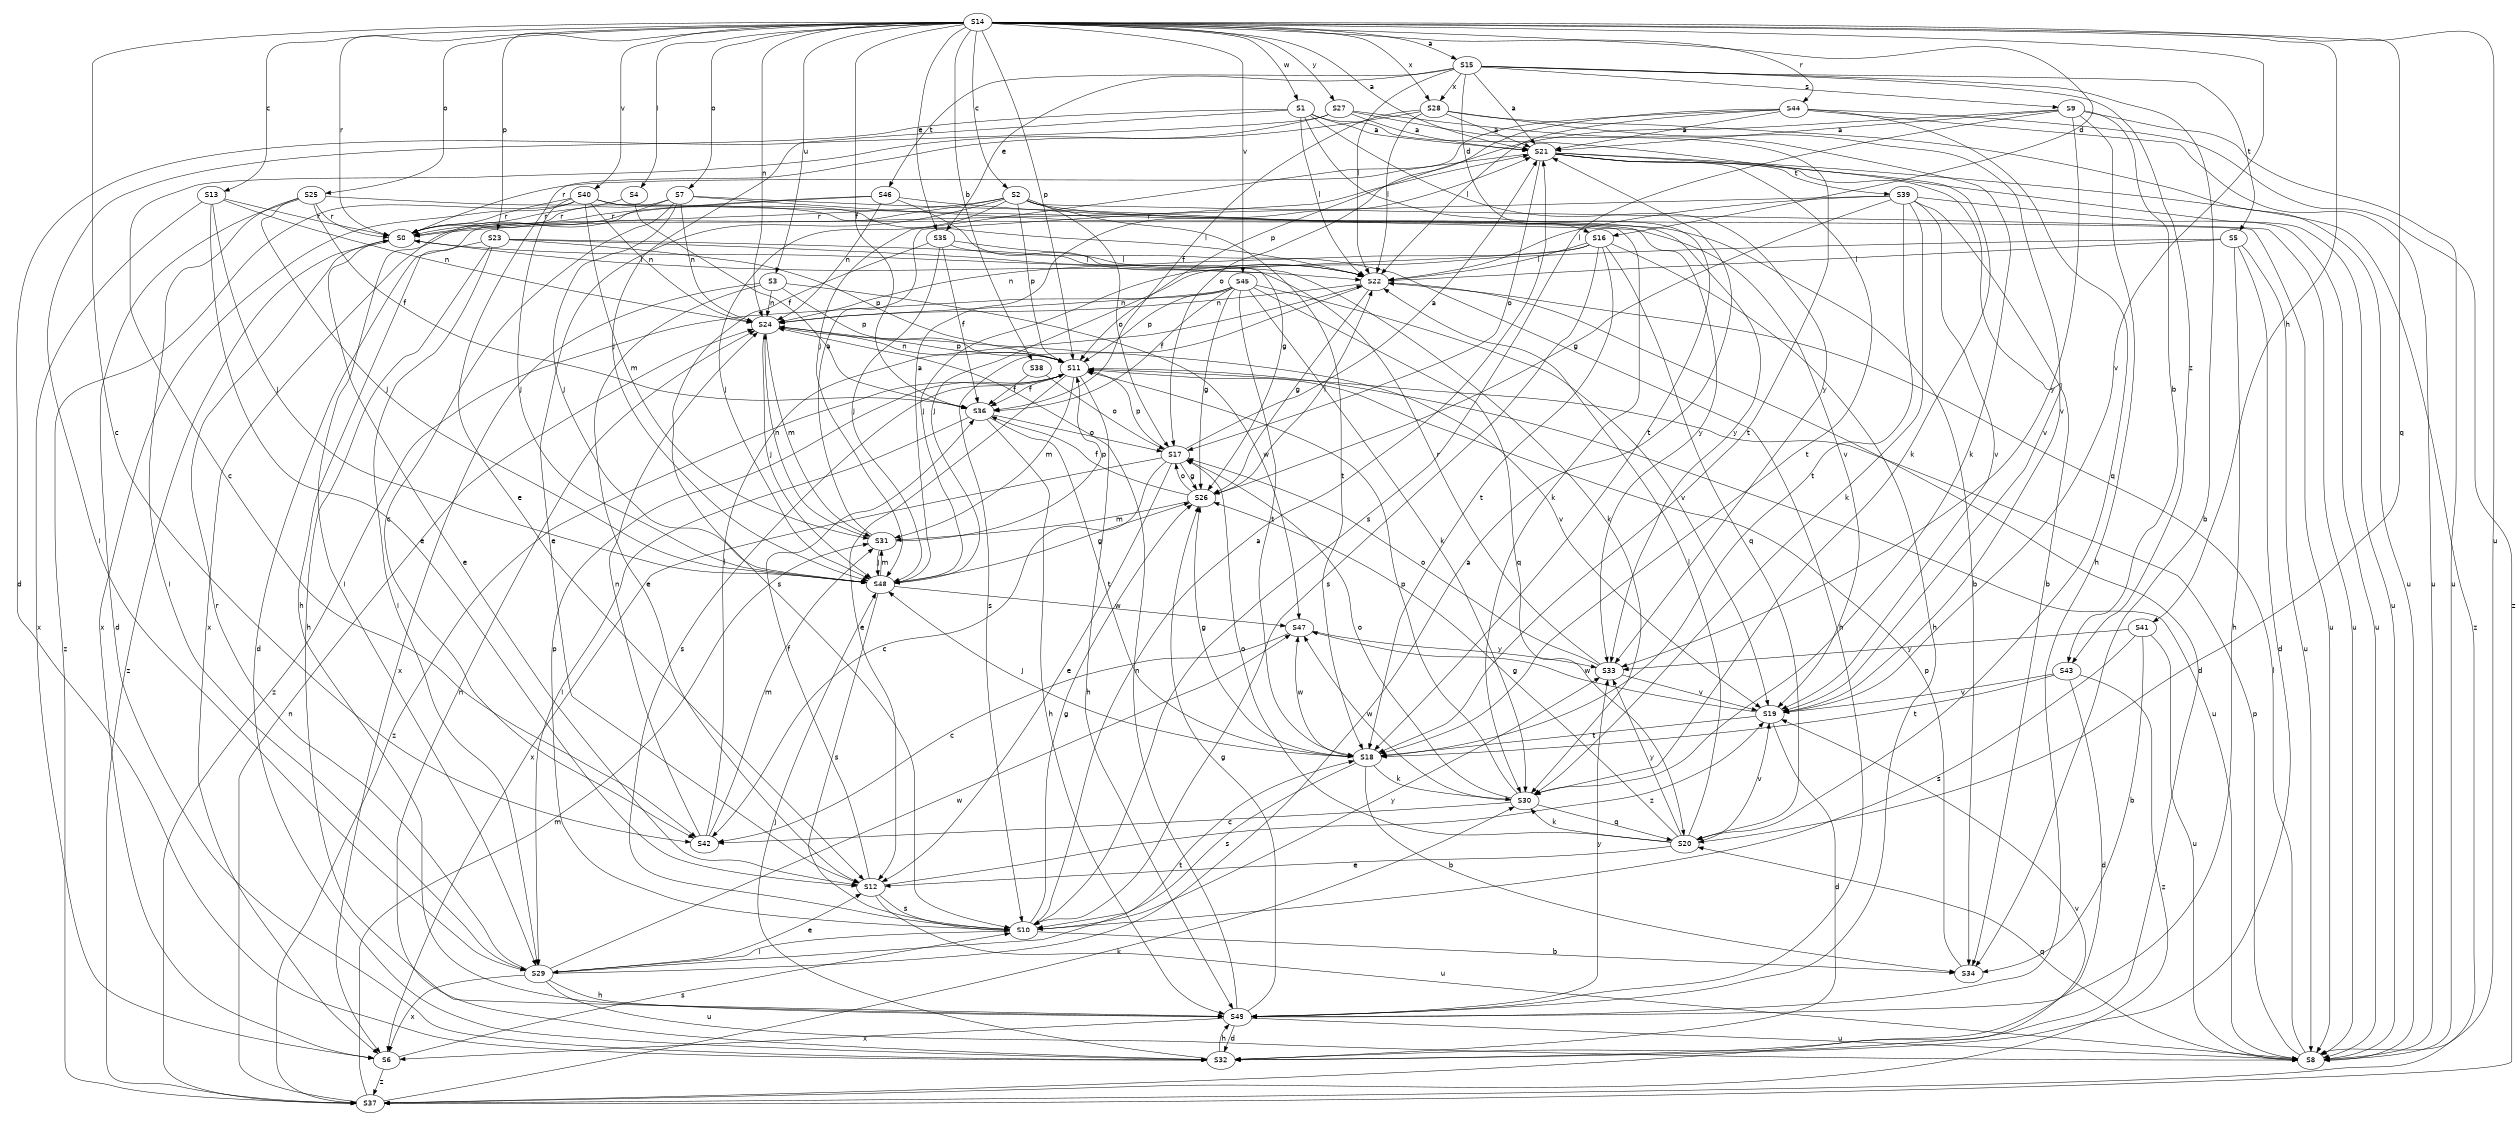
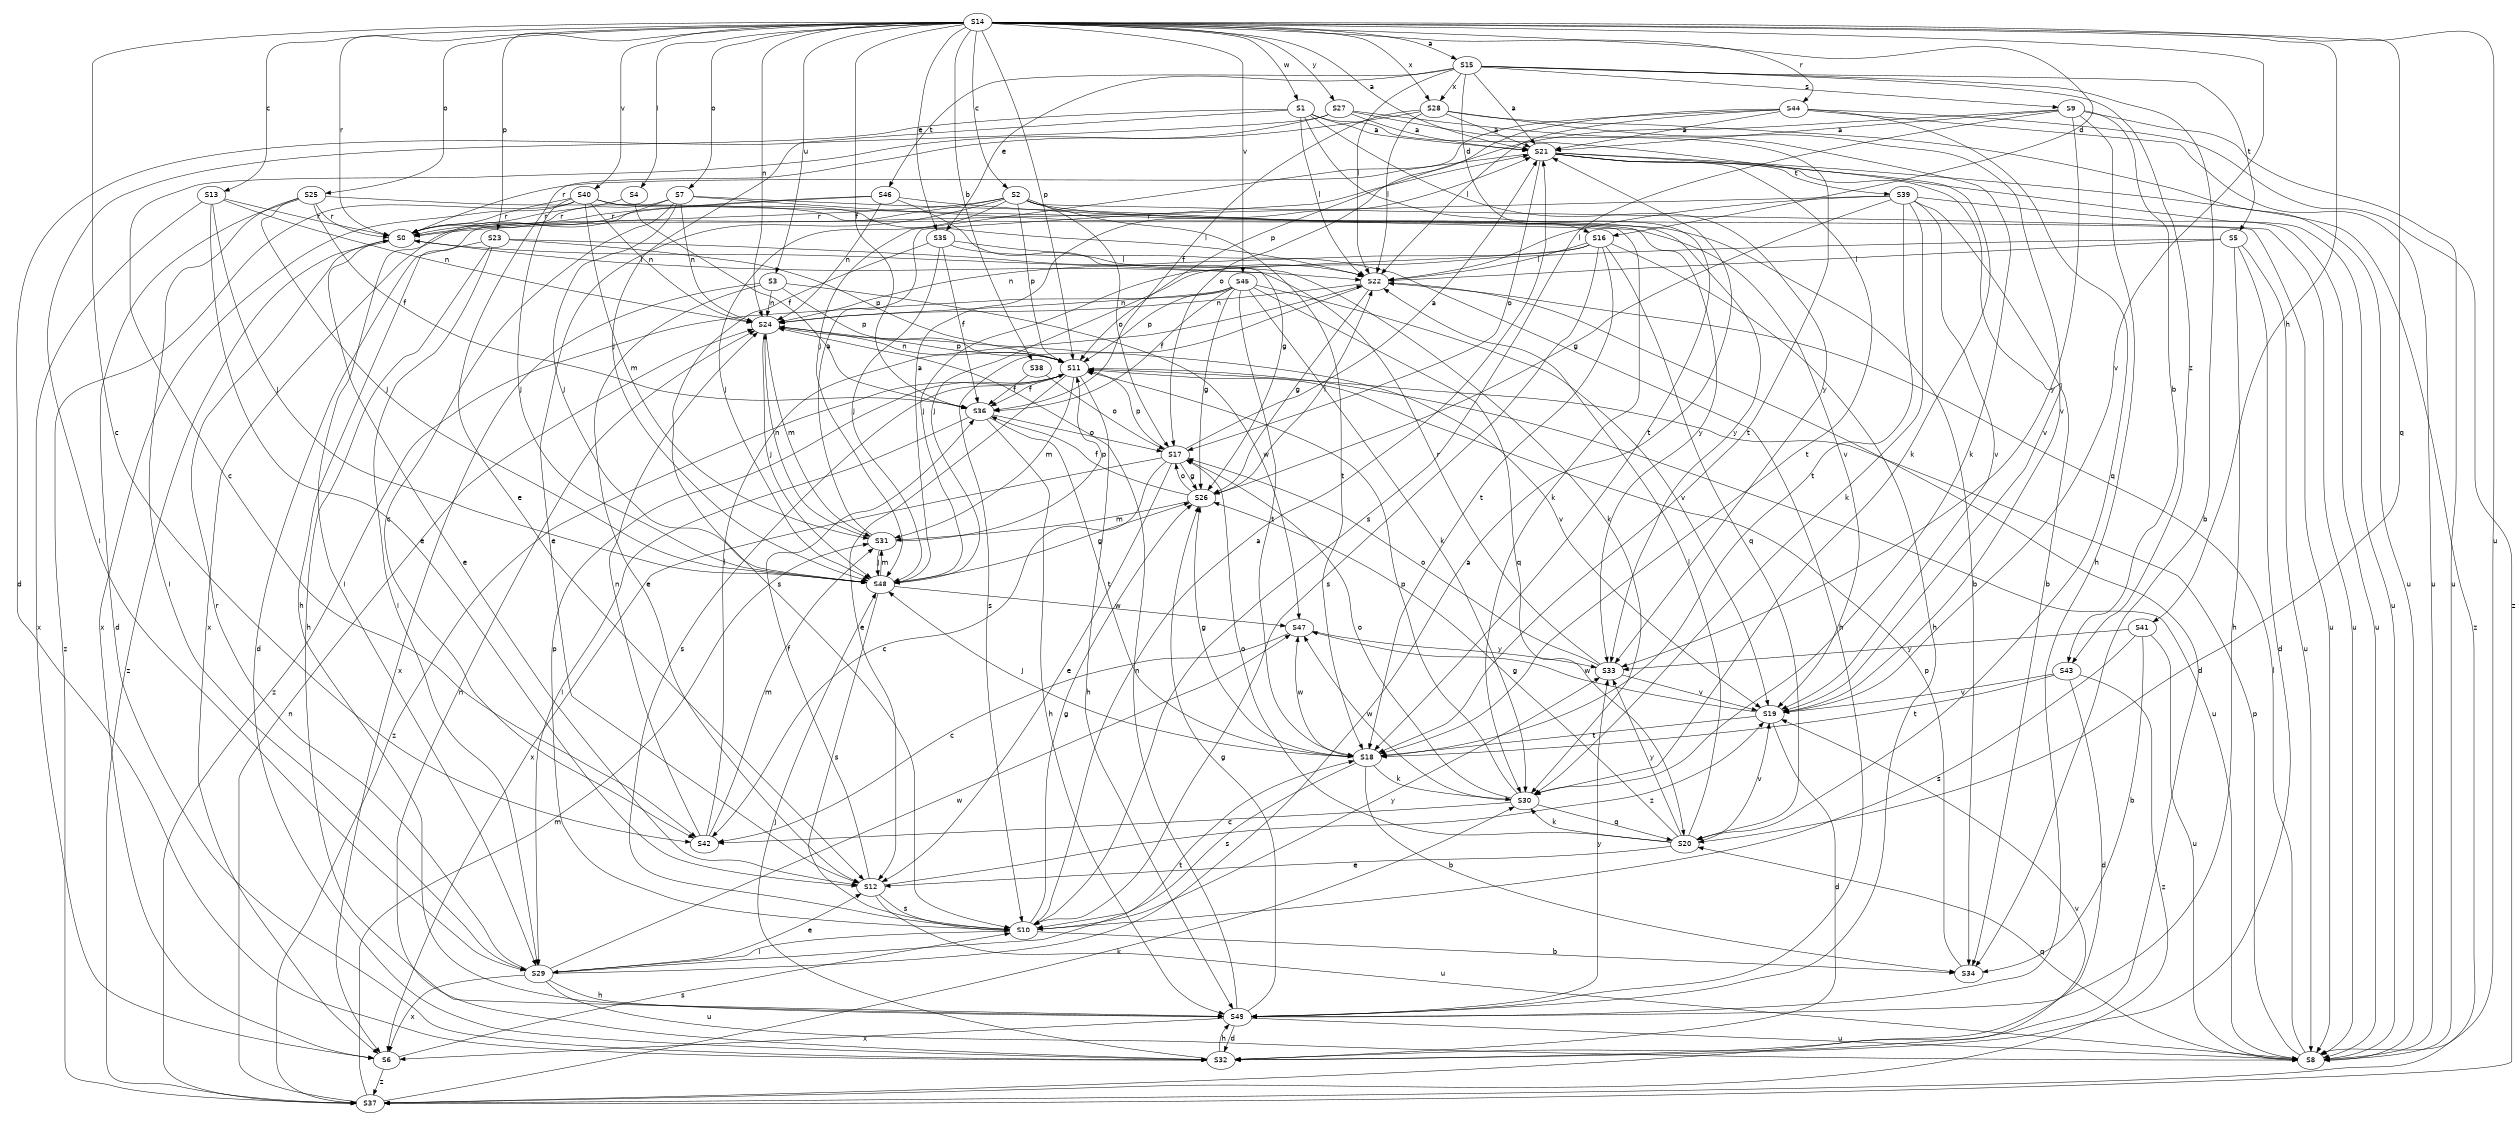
edge "S23" -> "S22": removed, label "l"
